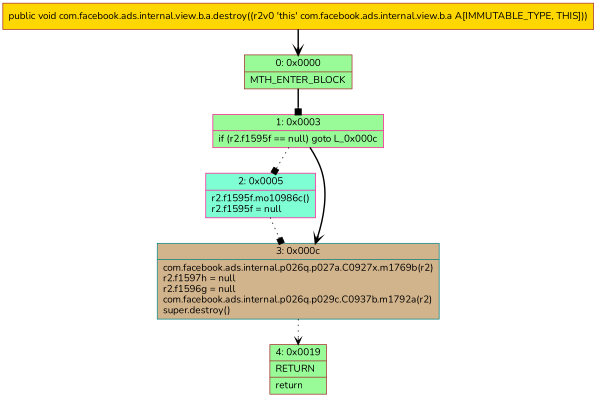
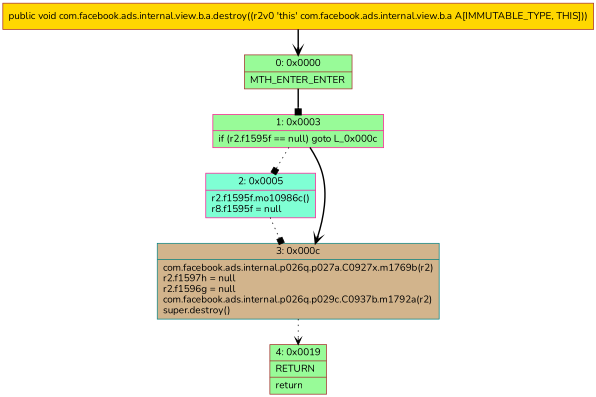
node "0: 0x0000": text "MTH_ENTER_BLOCK" -> "MTH_ENTER_ENTER"
node "2: 0x0005": text "r2.f1595f = null" -> "r8.f1595f = null"
